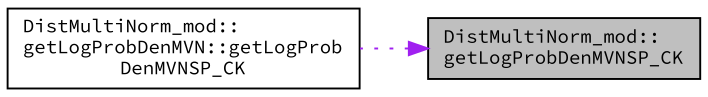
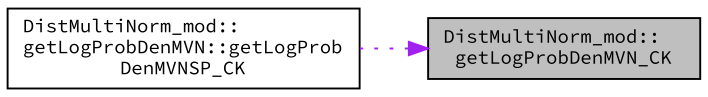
node "DistMultiNorm_mod:: getLogProbDenMVNSP_CK": label "DistMultiNorm_mod:: getLogProbDenMVNSP_CK" -> "DistMultiNorm_mod:: getLogProbDenMVN_CK"
